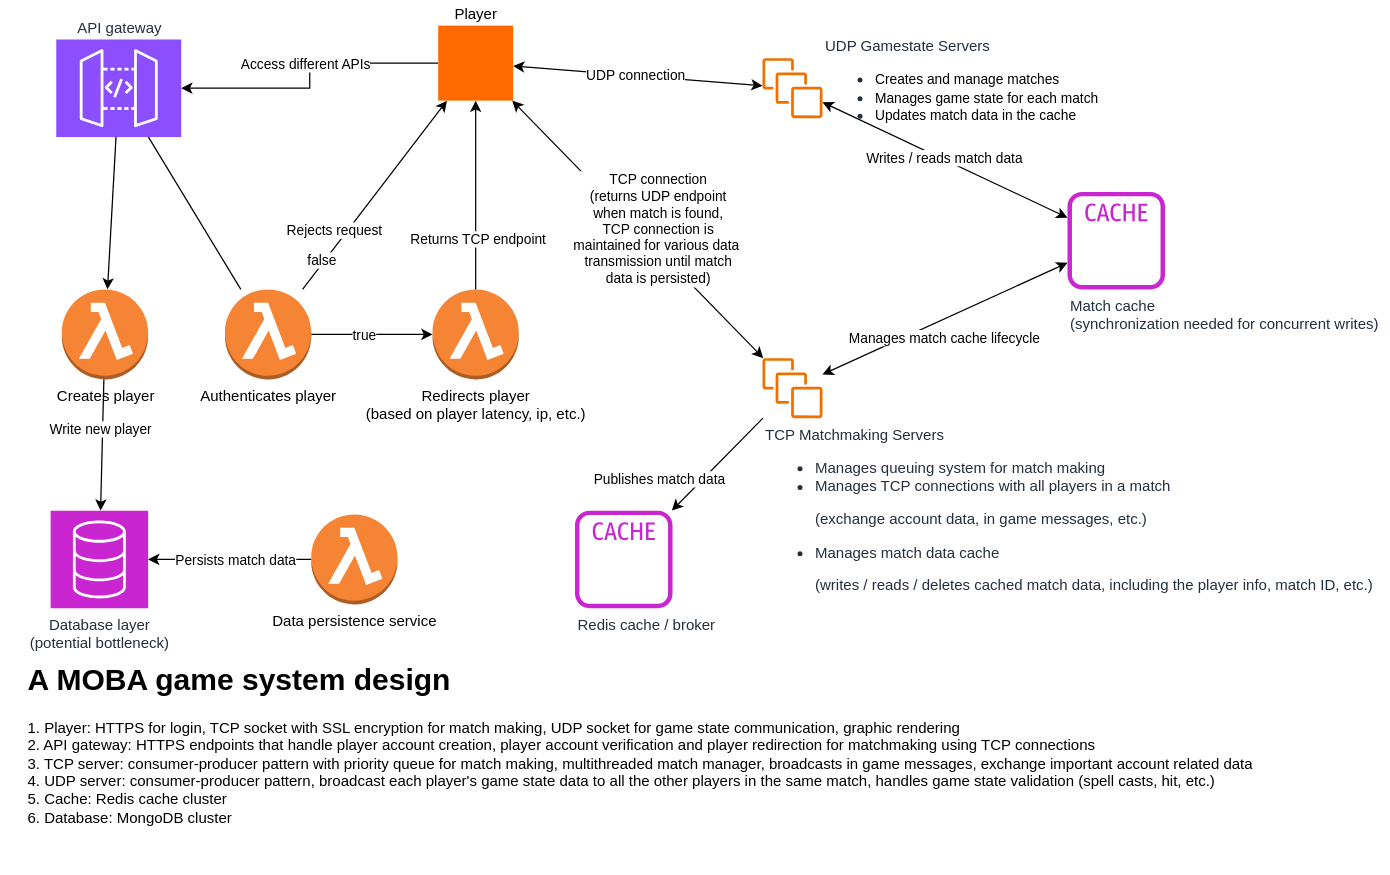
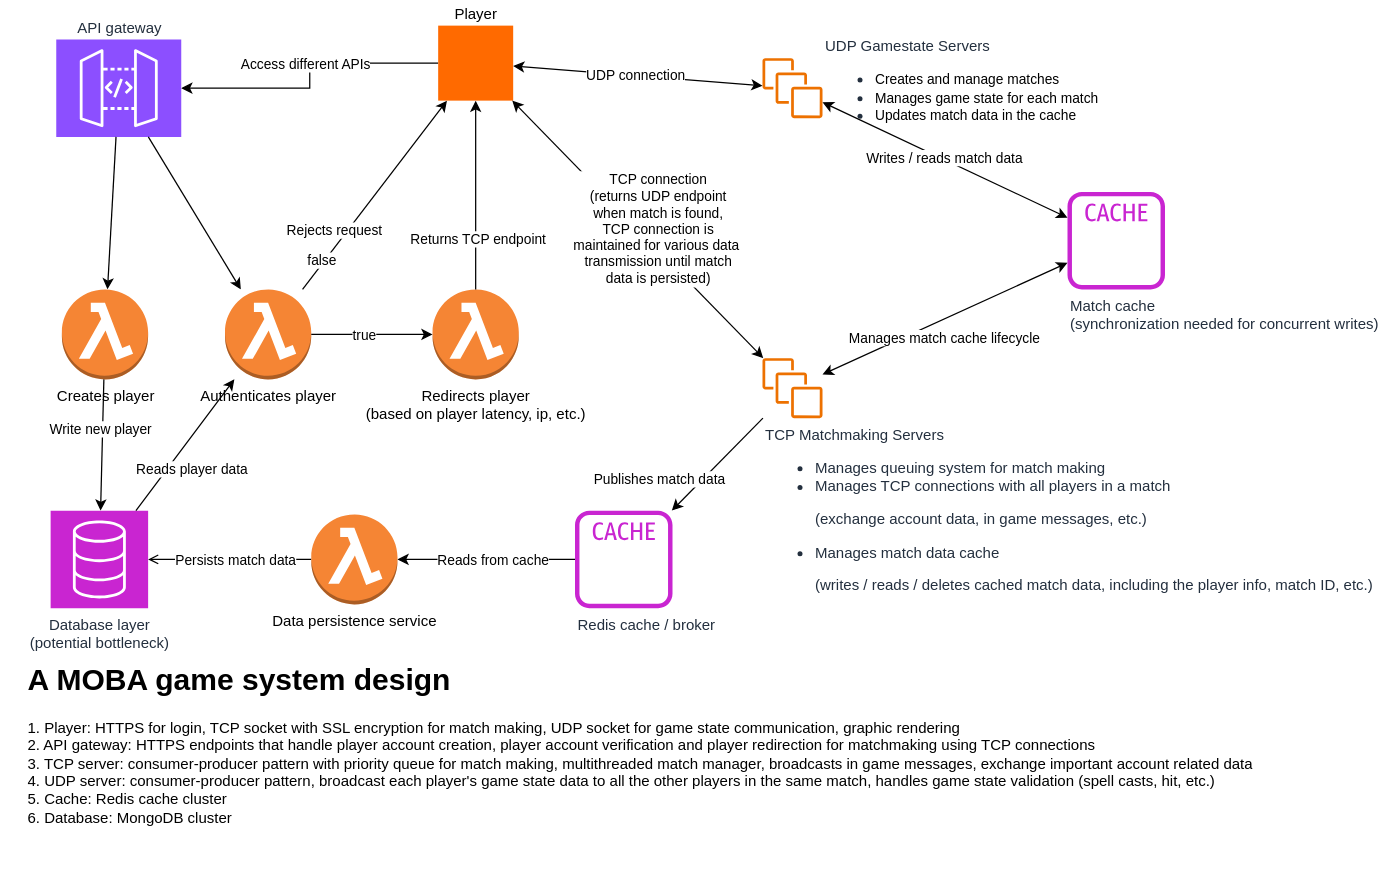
edge "API gateway" -- "Authenticates player": arrowhead none -> classic
edge "Database layer (potential bottleneck)" -> "Authenticates player": added, label "Reads player data"
edge "Data persistence service" -> "Database layer (potential bottleneck)": arrowhead classic -> open
edge "Redis cache / broker" -> "Data persistence service": added, label "Reads from cache"
